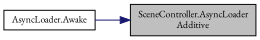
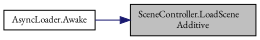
node "SceneController.AsyncLoader Additive": label "SceneController.AsyncLoader Additive" -> "SceneController.LoadScene Additive"
